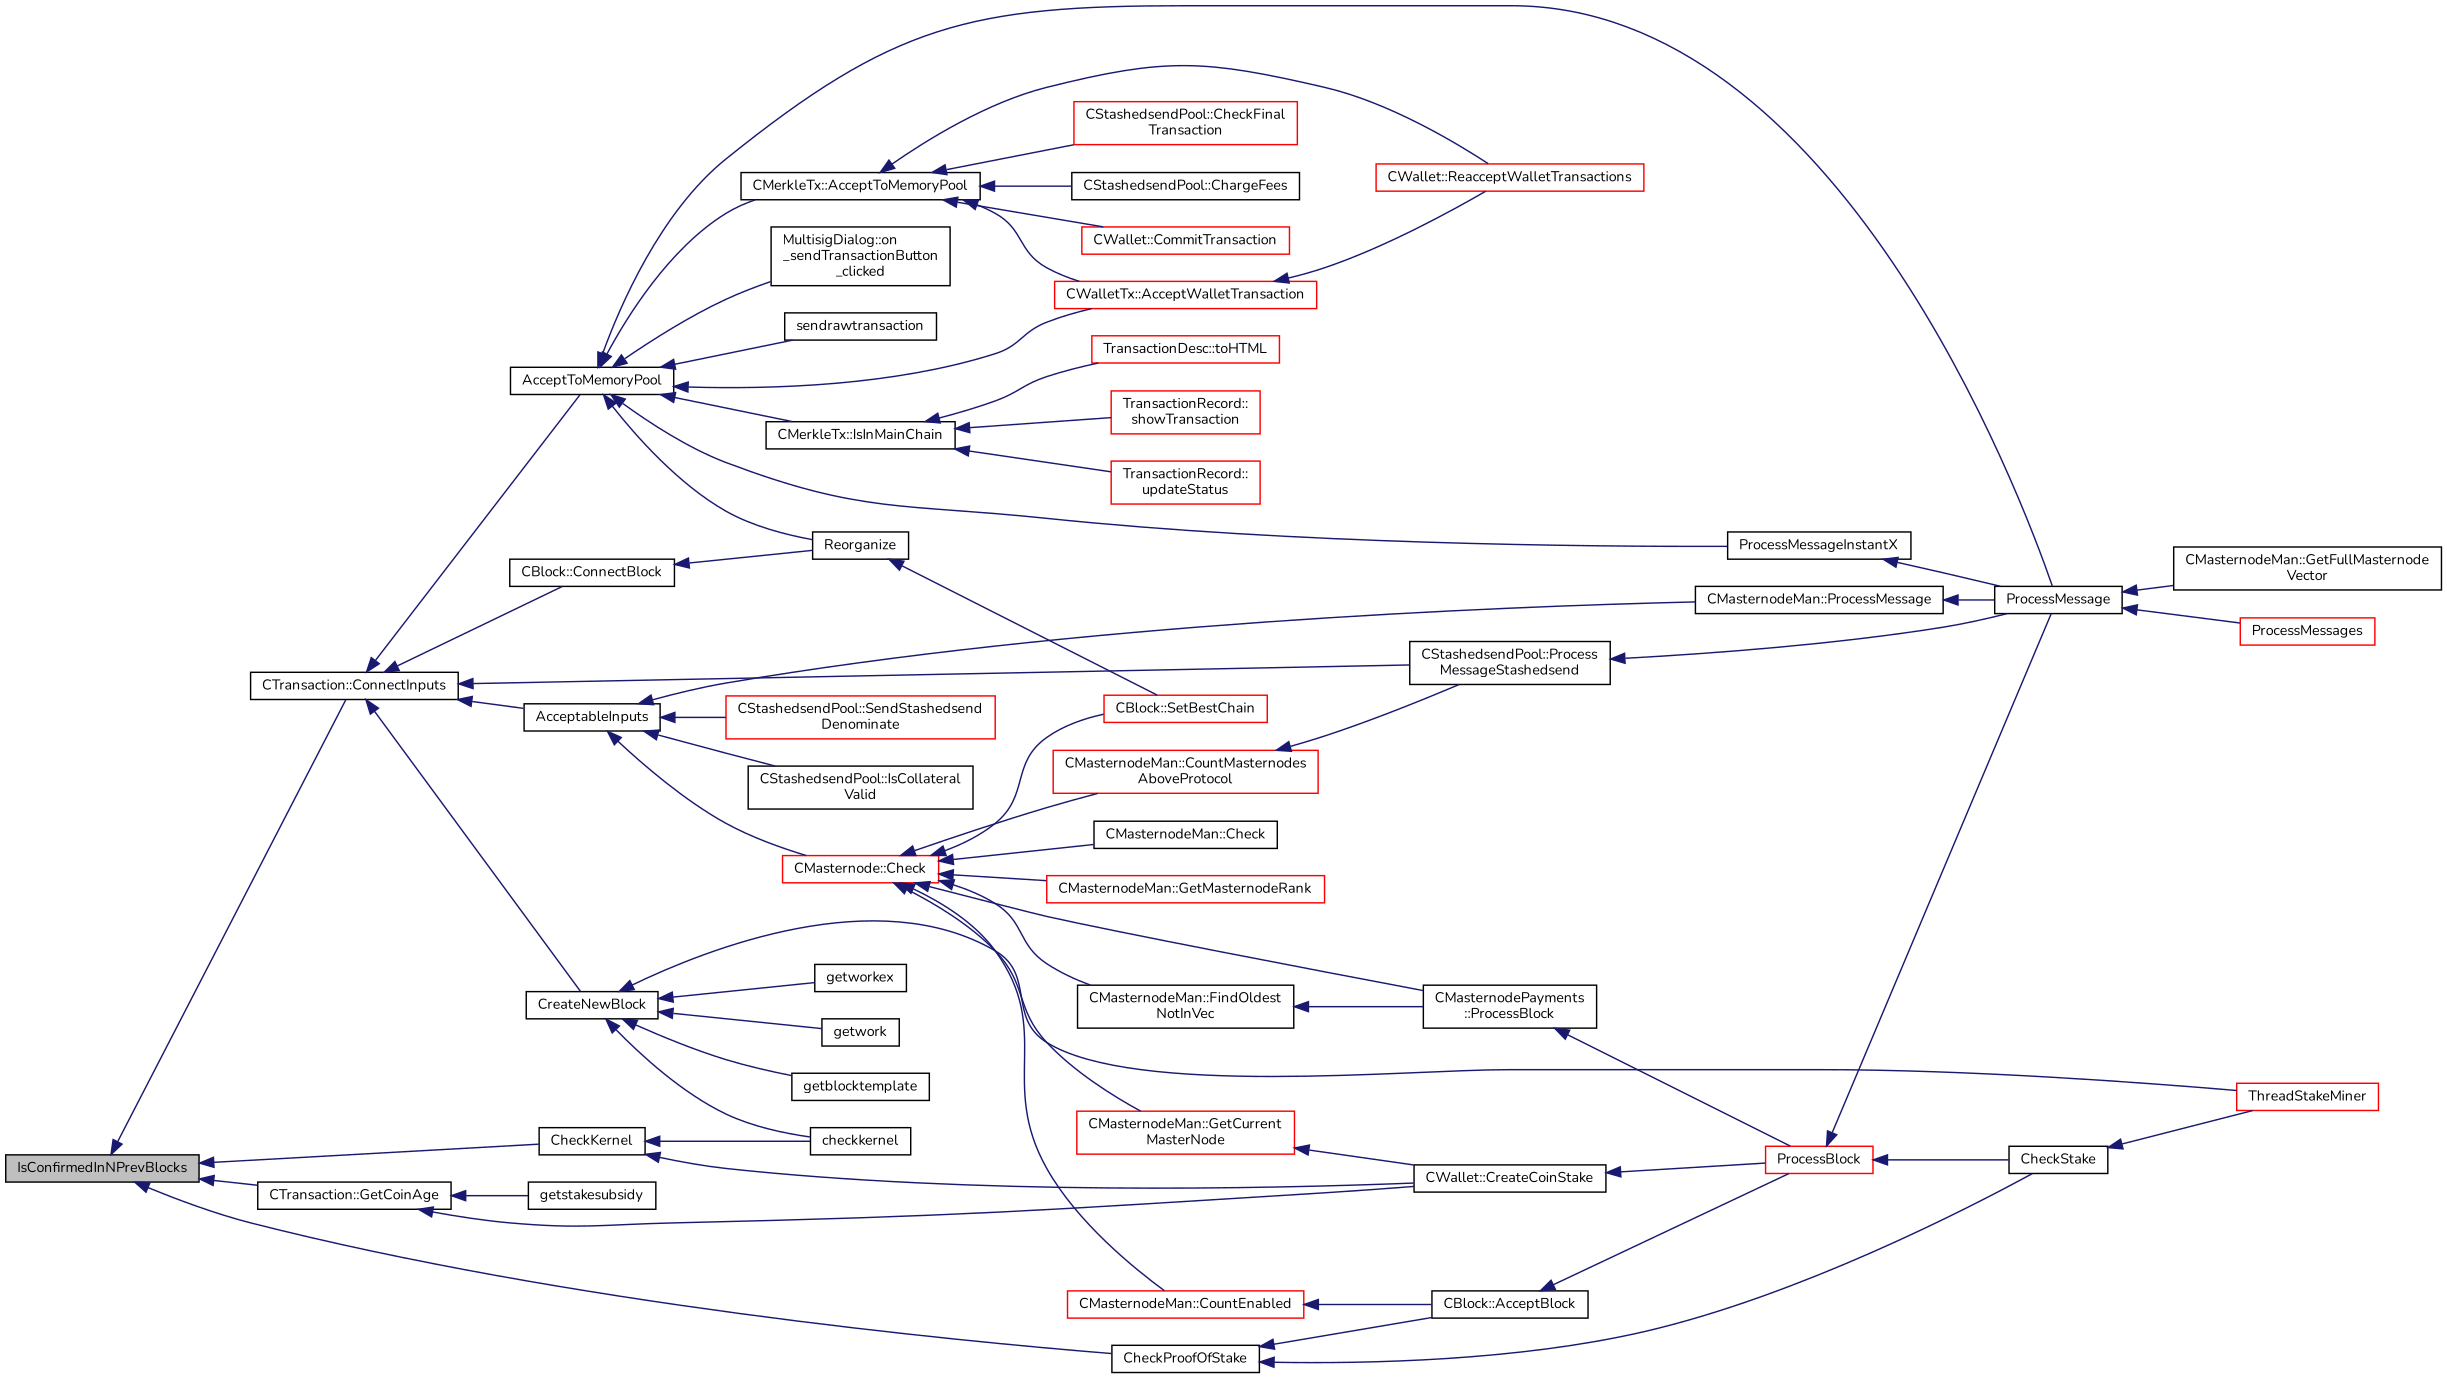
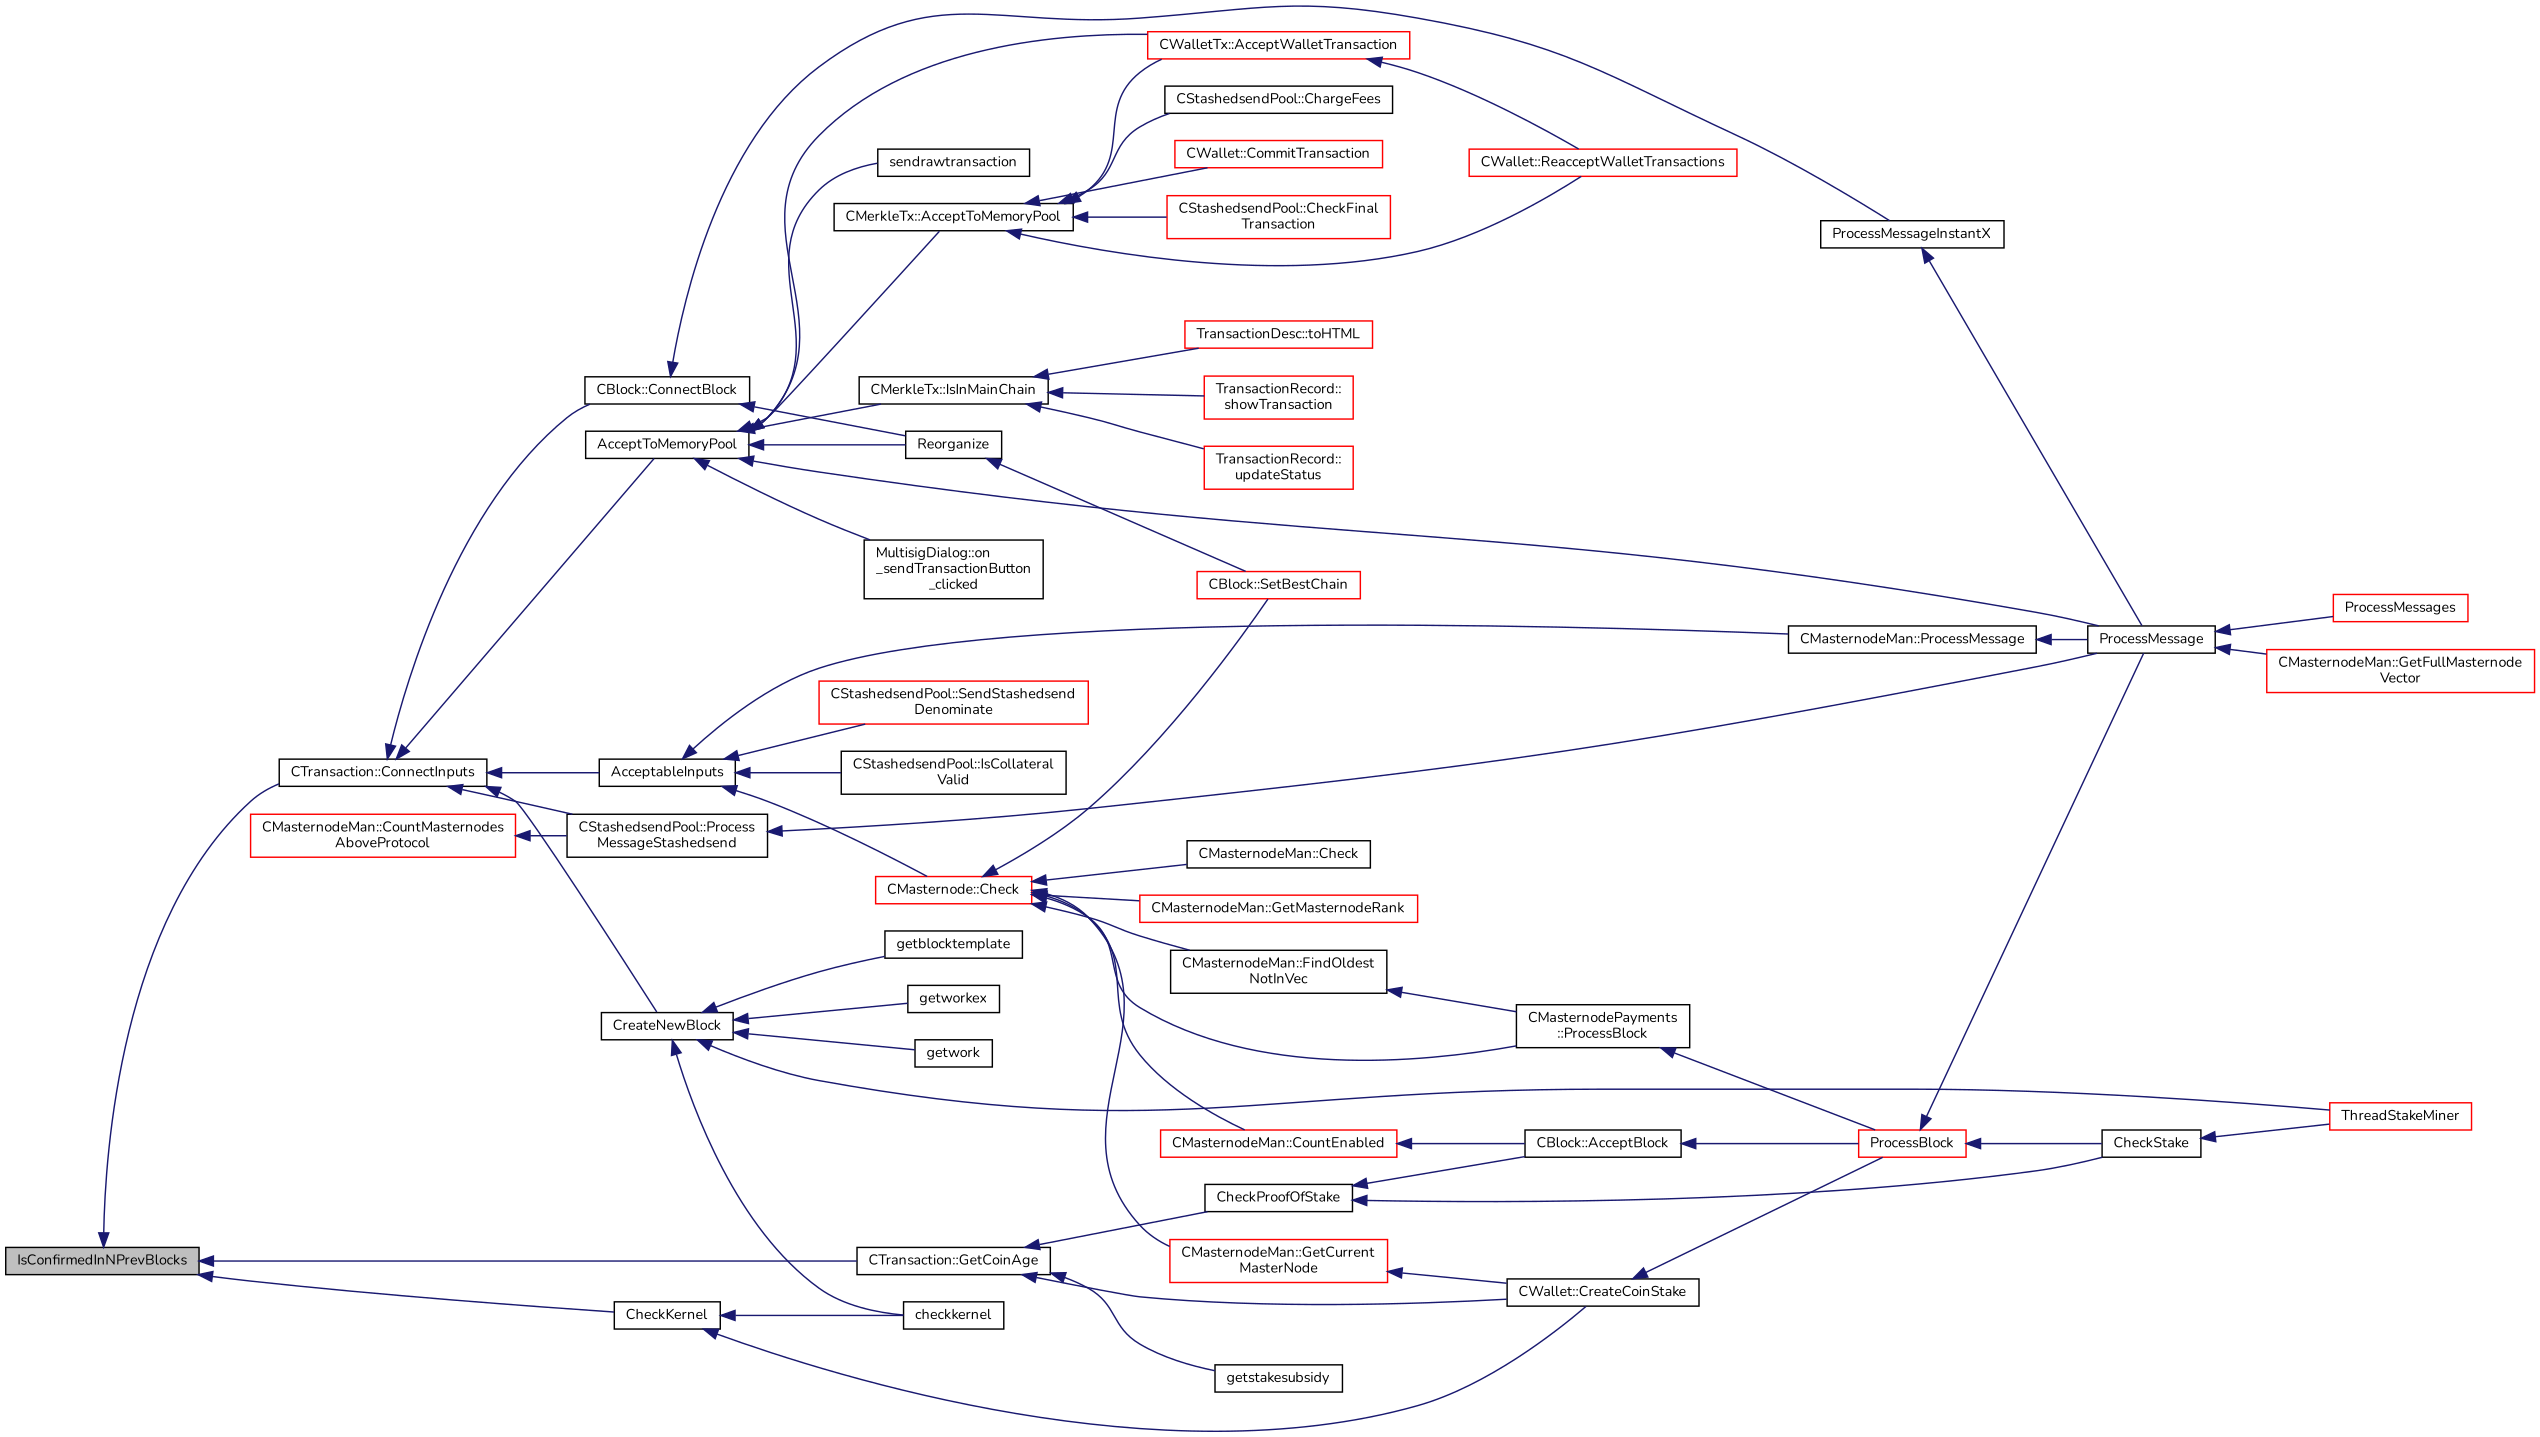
edge "ProcessMessageInstantX" -> "AcceptToMemoryPool": now "ProcessMessageInstantX" -> "CBlock::ConnectBlock"
node "CMasternodeMan::GetFullMasternode Vector": color black -> red
edge "CMasternodeMan::CountMasternodes AboveProtocol" -> "CMasternode::Check": removed
edge "CheckProofOfStake" -> "IsConfirmedInNPrevBlocks": now "CheckProofOfStake" -> "CTransaction::GetCoinAge"
